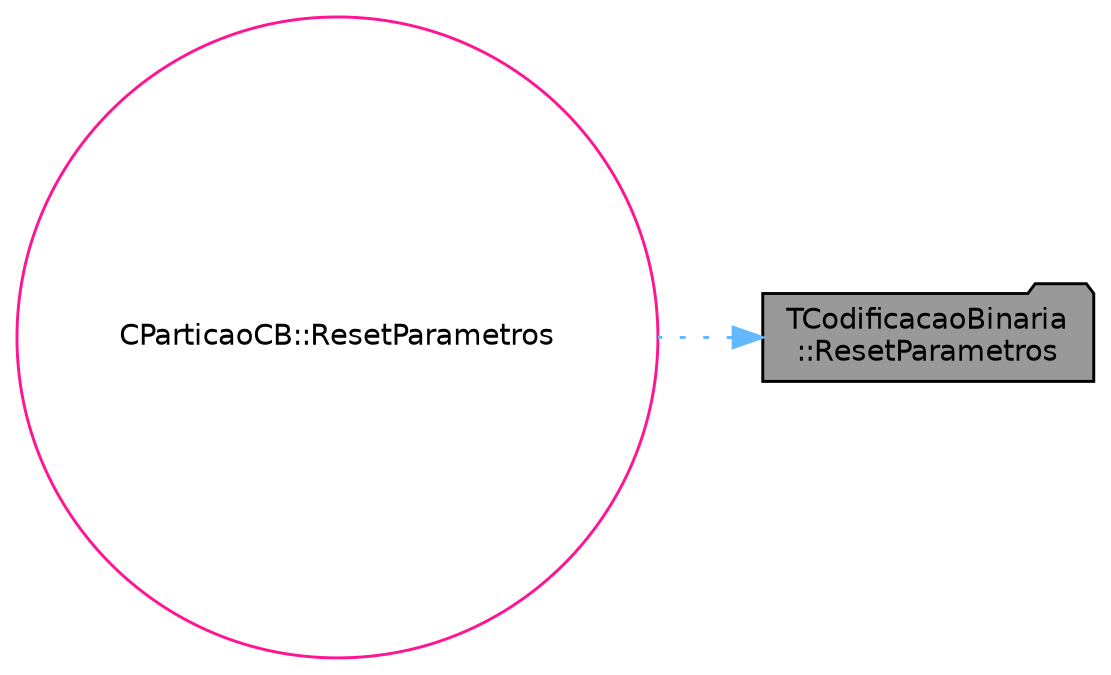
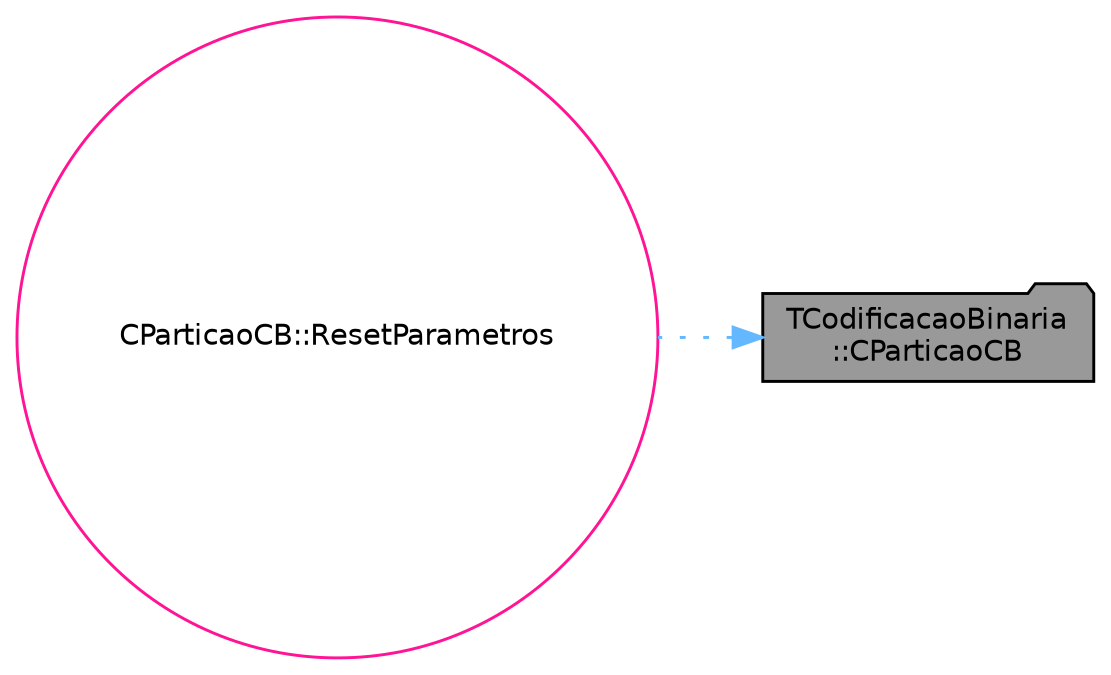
node "TCodificacaoBinaria ::ResetParametros": label "TCodificacaoBinaria ::ResetParametros" -> "TCodificacaoBinaria ::CParticaoCB"
